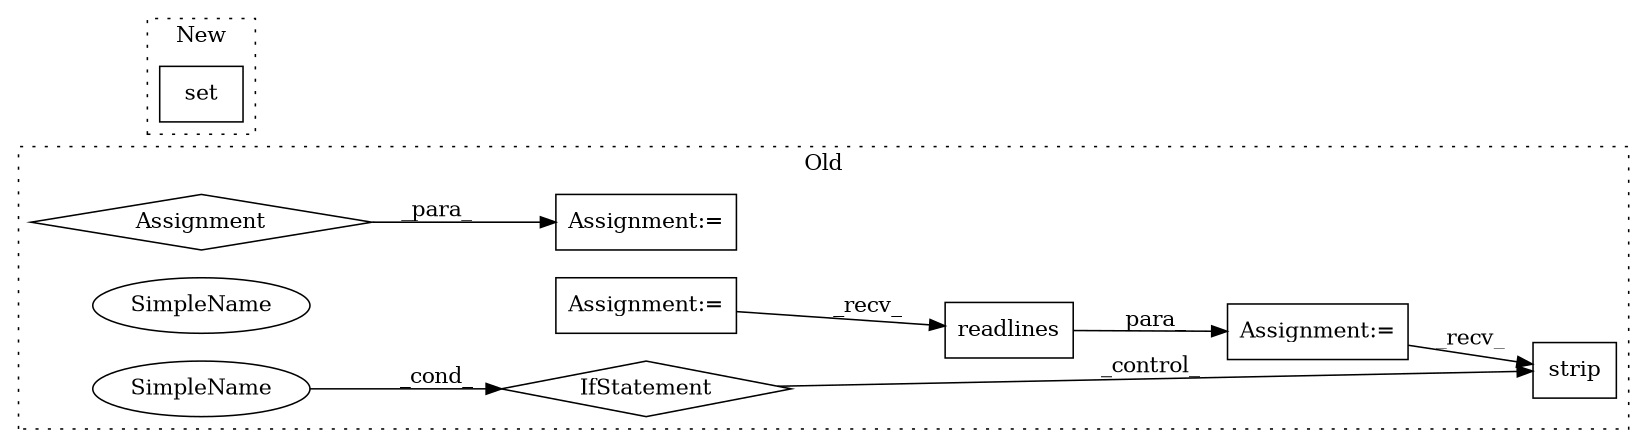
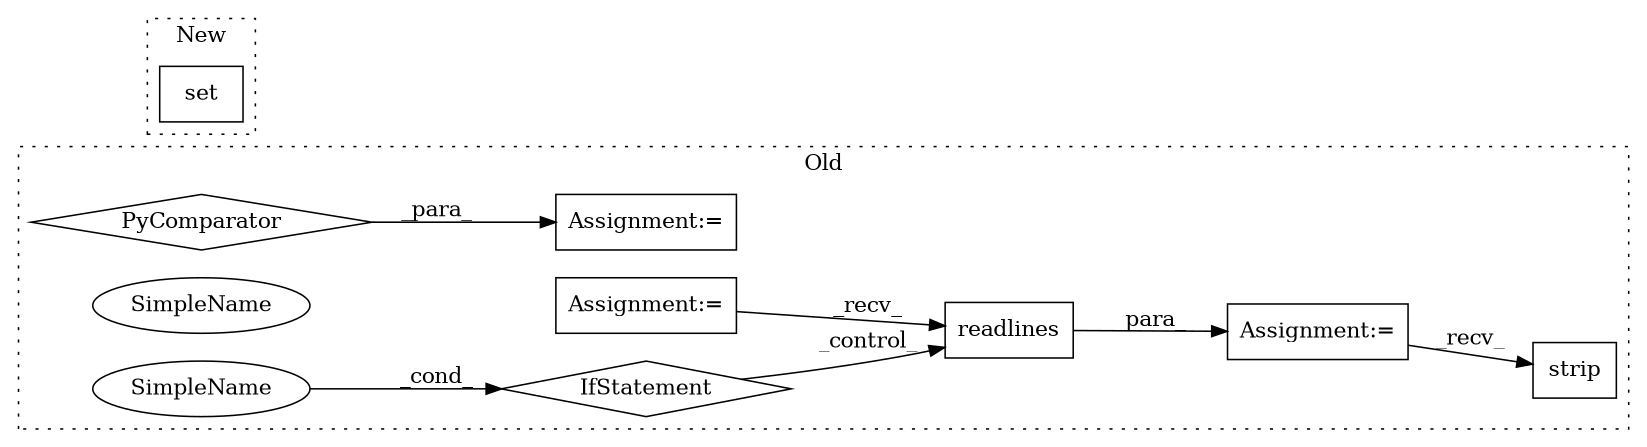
node "Assignment": label "Assignment" -> "PyComparator"
edge "IfStatement" -> "strip": now "IfStatement" -> "readlines"
